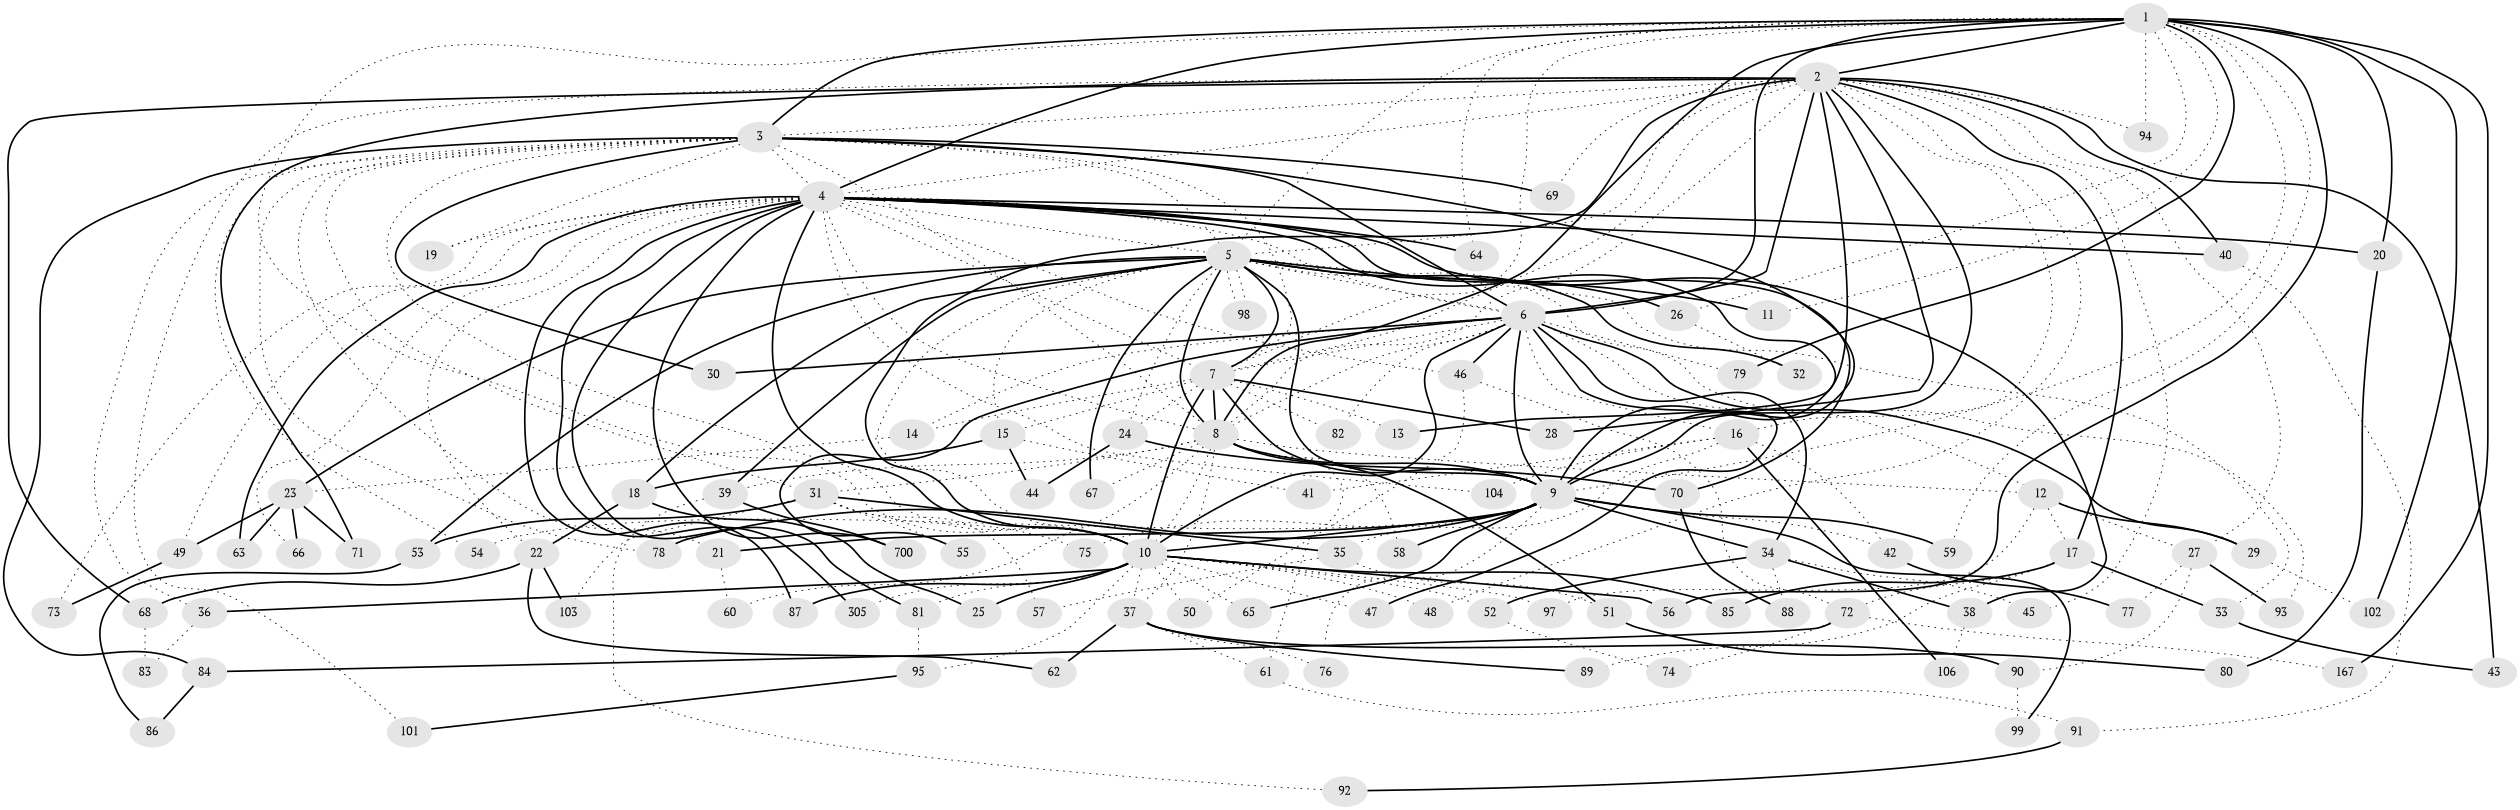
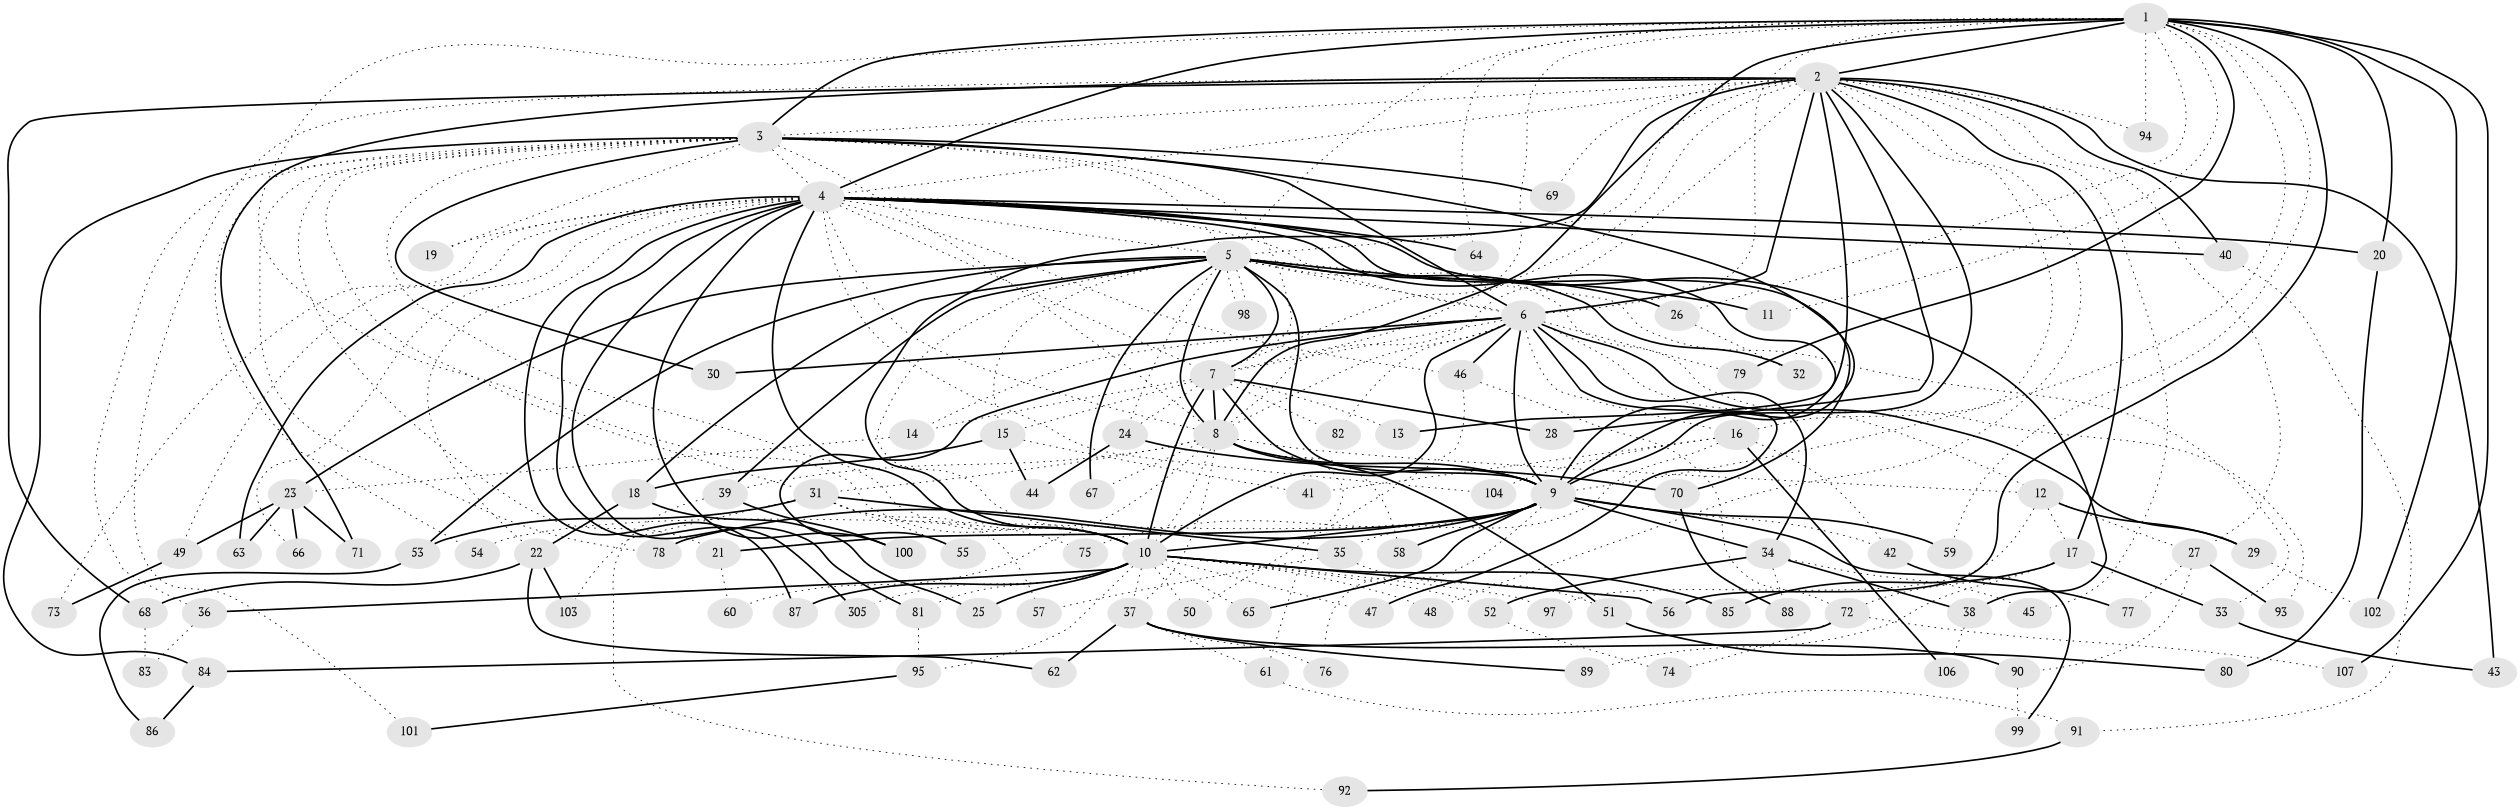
edge "1" -- "6": style bold -> dotted
node "700": label "700" -> "100"
node "167": label "167" -> "107"
